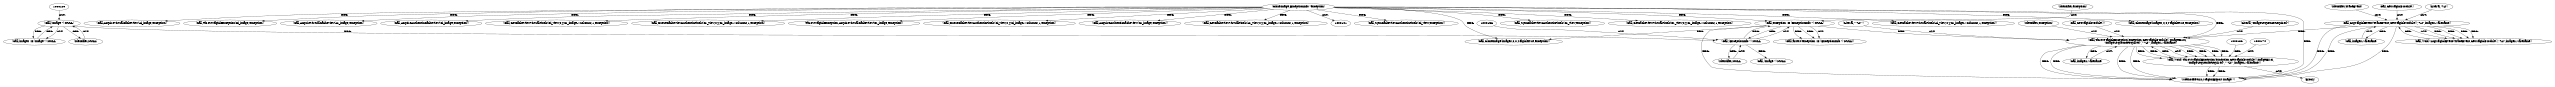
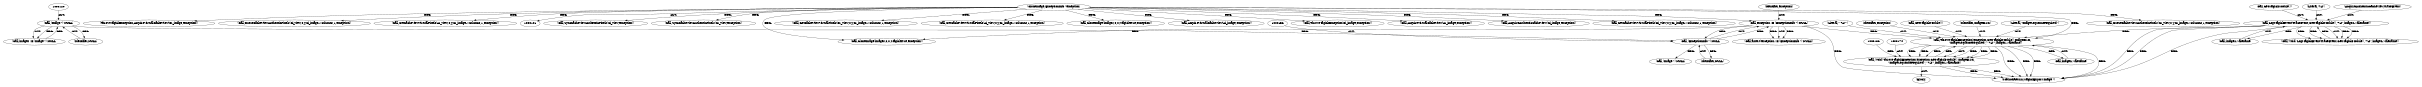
node "(Identifier,TraceEvent)": label "(Identifier,TraceEvent)" -> "(AcquireAuthenticCacheView,TraceEvent)"
edge "(CloneImage,ExceptionInfo *exception)" -> "(MethodReturn,MagickExport Image *)": removed, label "DDG:"
node "(Call,AcquireAuthenticCacheView(Cr_image,exception))": removed
node "(Identifier,ImageError)": added
